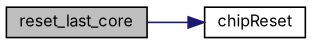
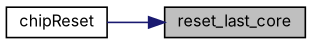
edge "reset_last_core" -> "chipReset": reversed
